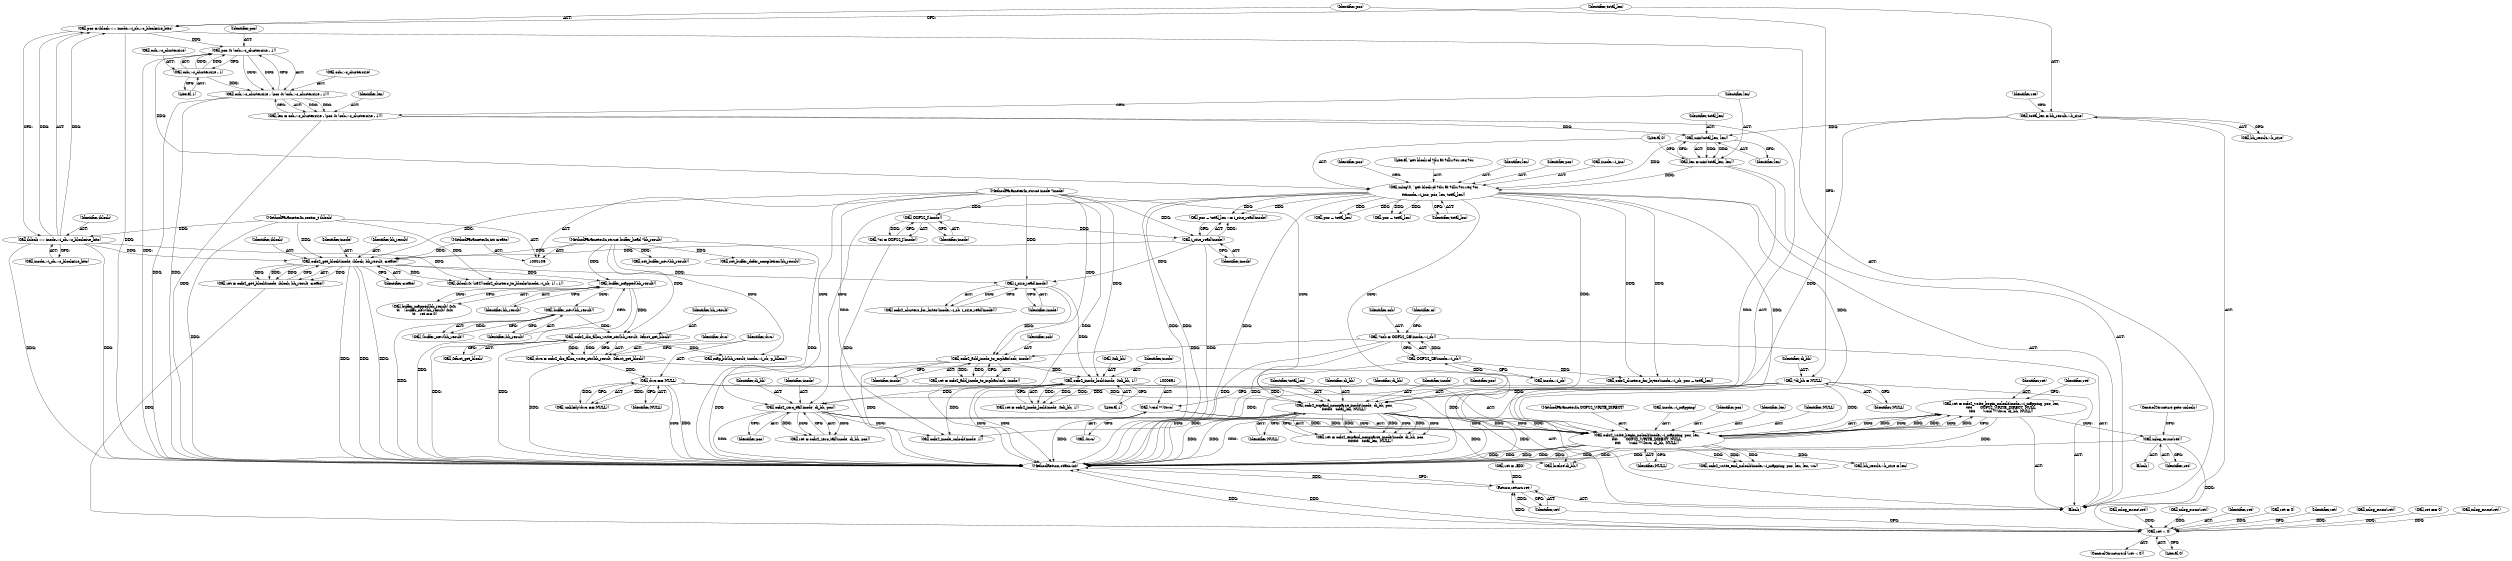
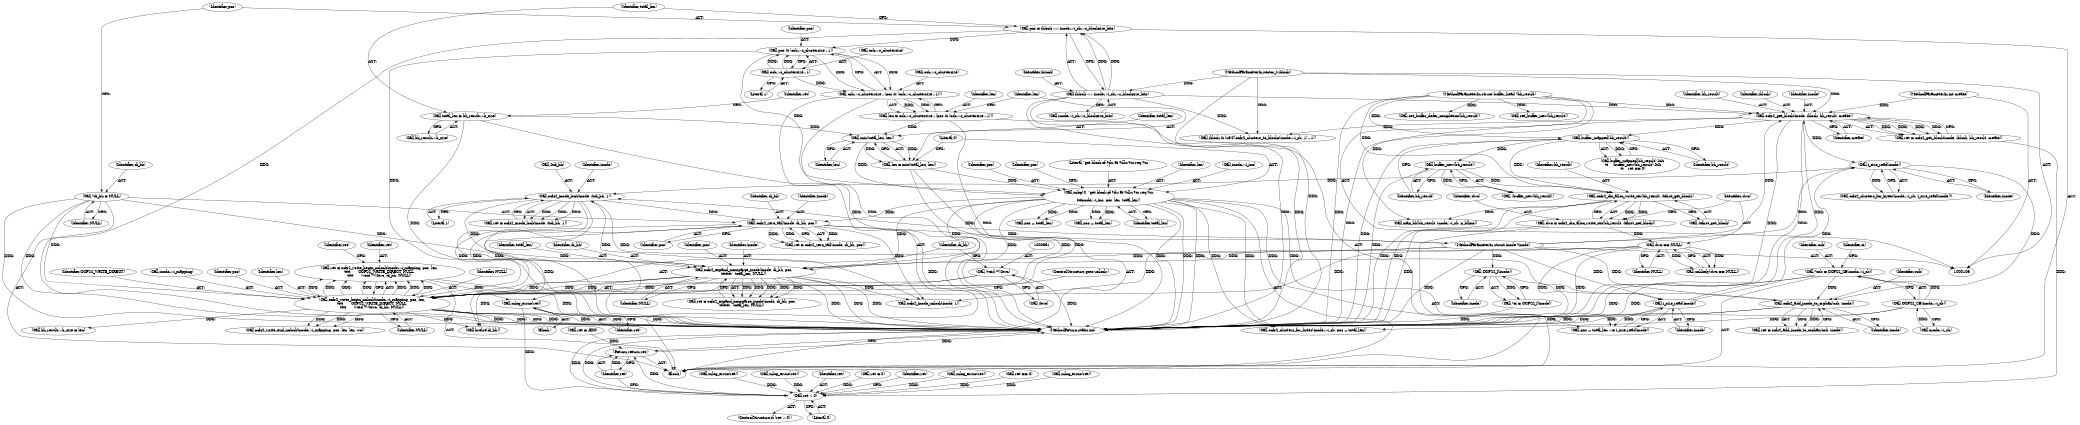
edge "(MethodParameterIn,struct inode *inode)" -> "(Call,ocfs2_zero_tail(inode, di_bh, pos))": reversed
edge "(Call,*di_bh = NULL)" -> "(Call,ocfs2_zero_tail(inode, di_bh, pos))": label "DDG: " -> "AST: "
node "(MethodParameterIn,OCFS2_WRITE_DIRECT)": label "(MethodParameterIn,OCFS2_WRITE_DIRECT)" -> "(Identifier,OCFS2_WRITE_DIRECT)"
